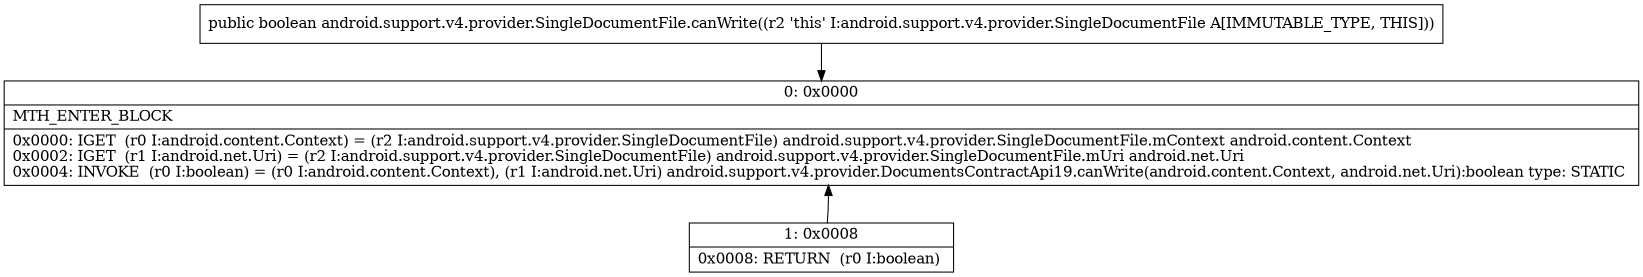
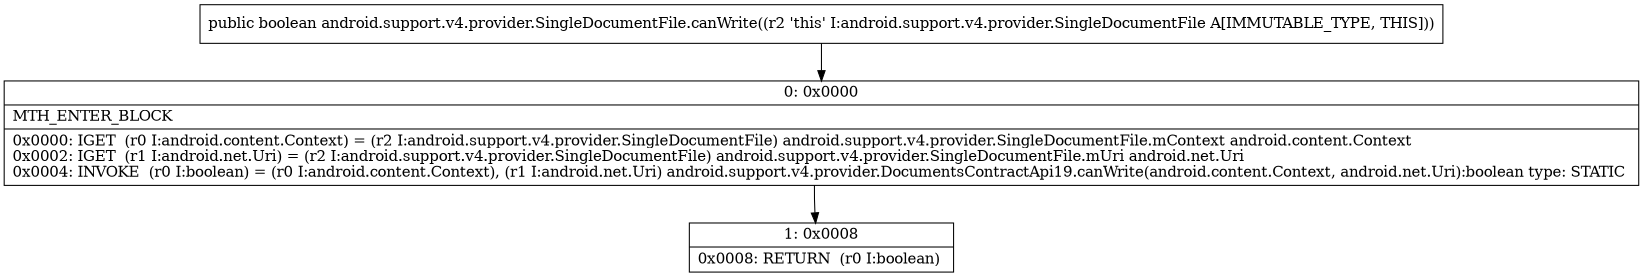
edge "1: 0x0008" -> "0: 0x0000": reversed
